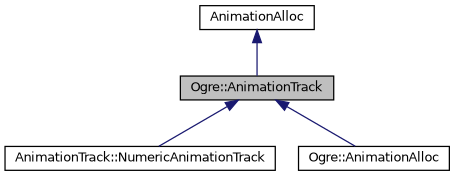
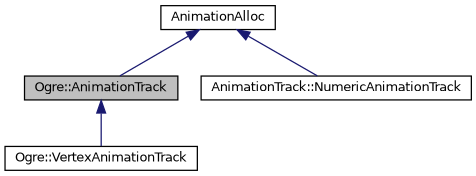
edge "AnimationTrack::NumericAnimationTrack" -> "Ogre::AnimationTrack": now "AnimationTrack::NumericAnimationTrack" -> "AnimationAlloc"
node "Ogre::AnimationAlloc": label "Ogre::AnimationAlloc" -> "Ogre::VertexAnimationTrack"
